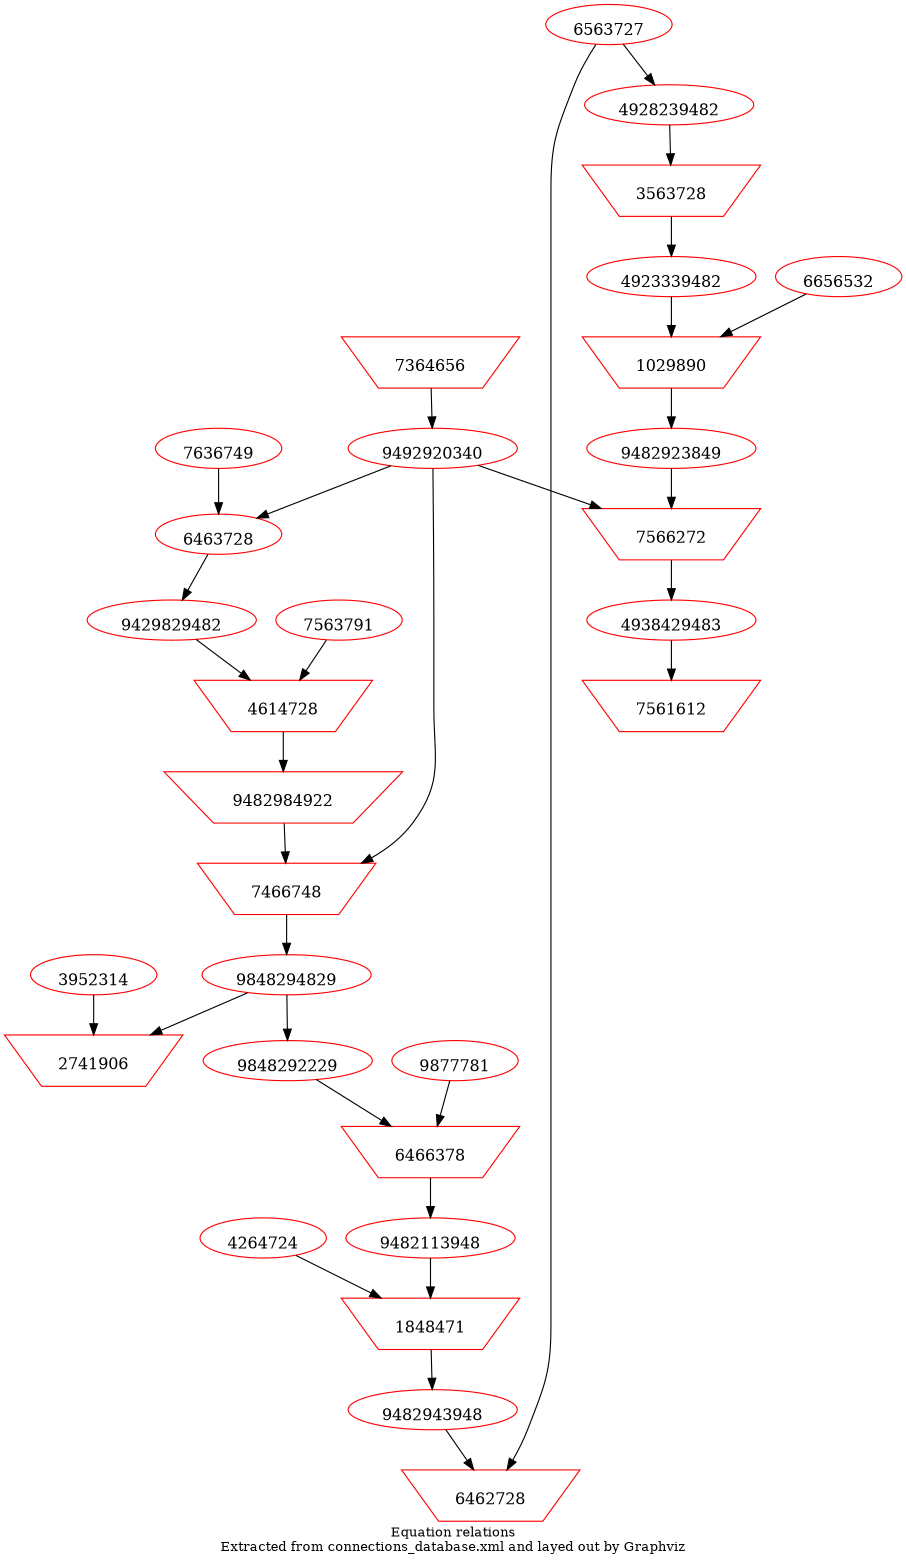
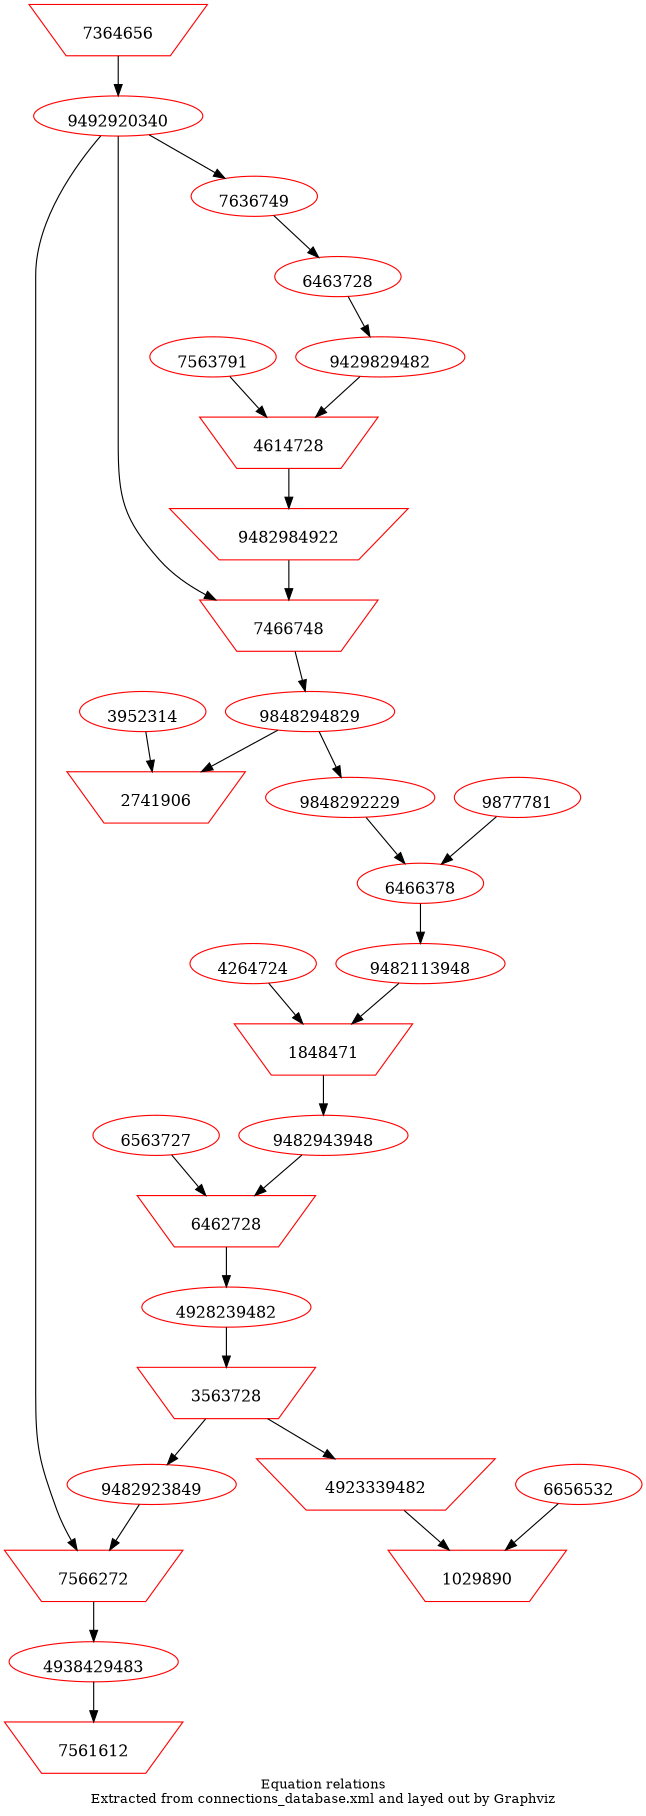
edge "6563727" -> "4928239482": now "6462728" -> "4928239482"
node "4923339482": shape ellipse -> invtrapezium
edge "1029890" -> "9482923849": now "3563728" -> "9482923849"
edge "9492920340" -> "6463728": now "9492920340" -> "7636749"
node "6466378": shape invtrapezium -> ellipse
